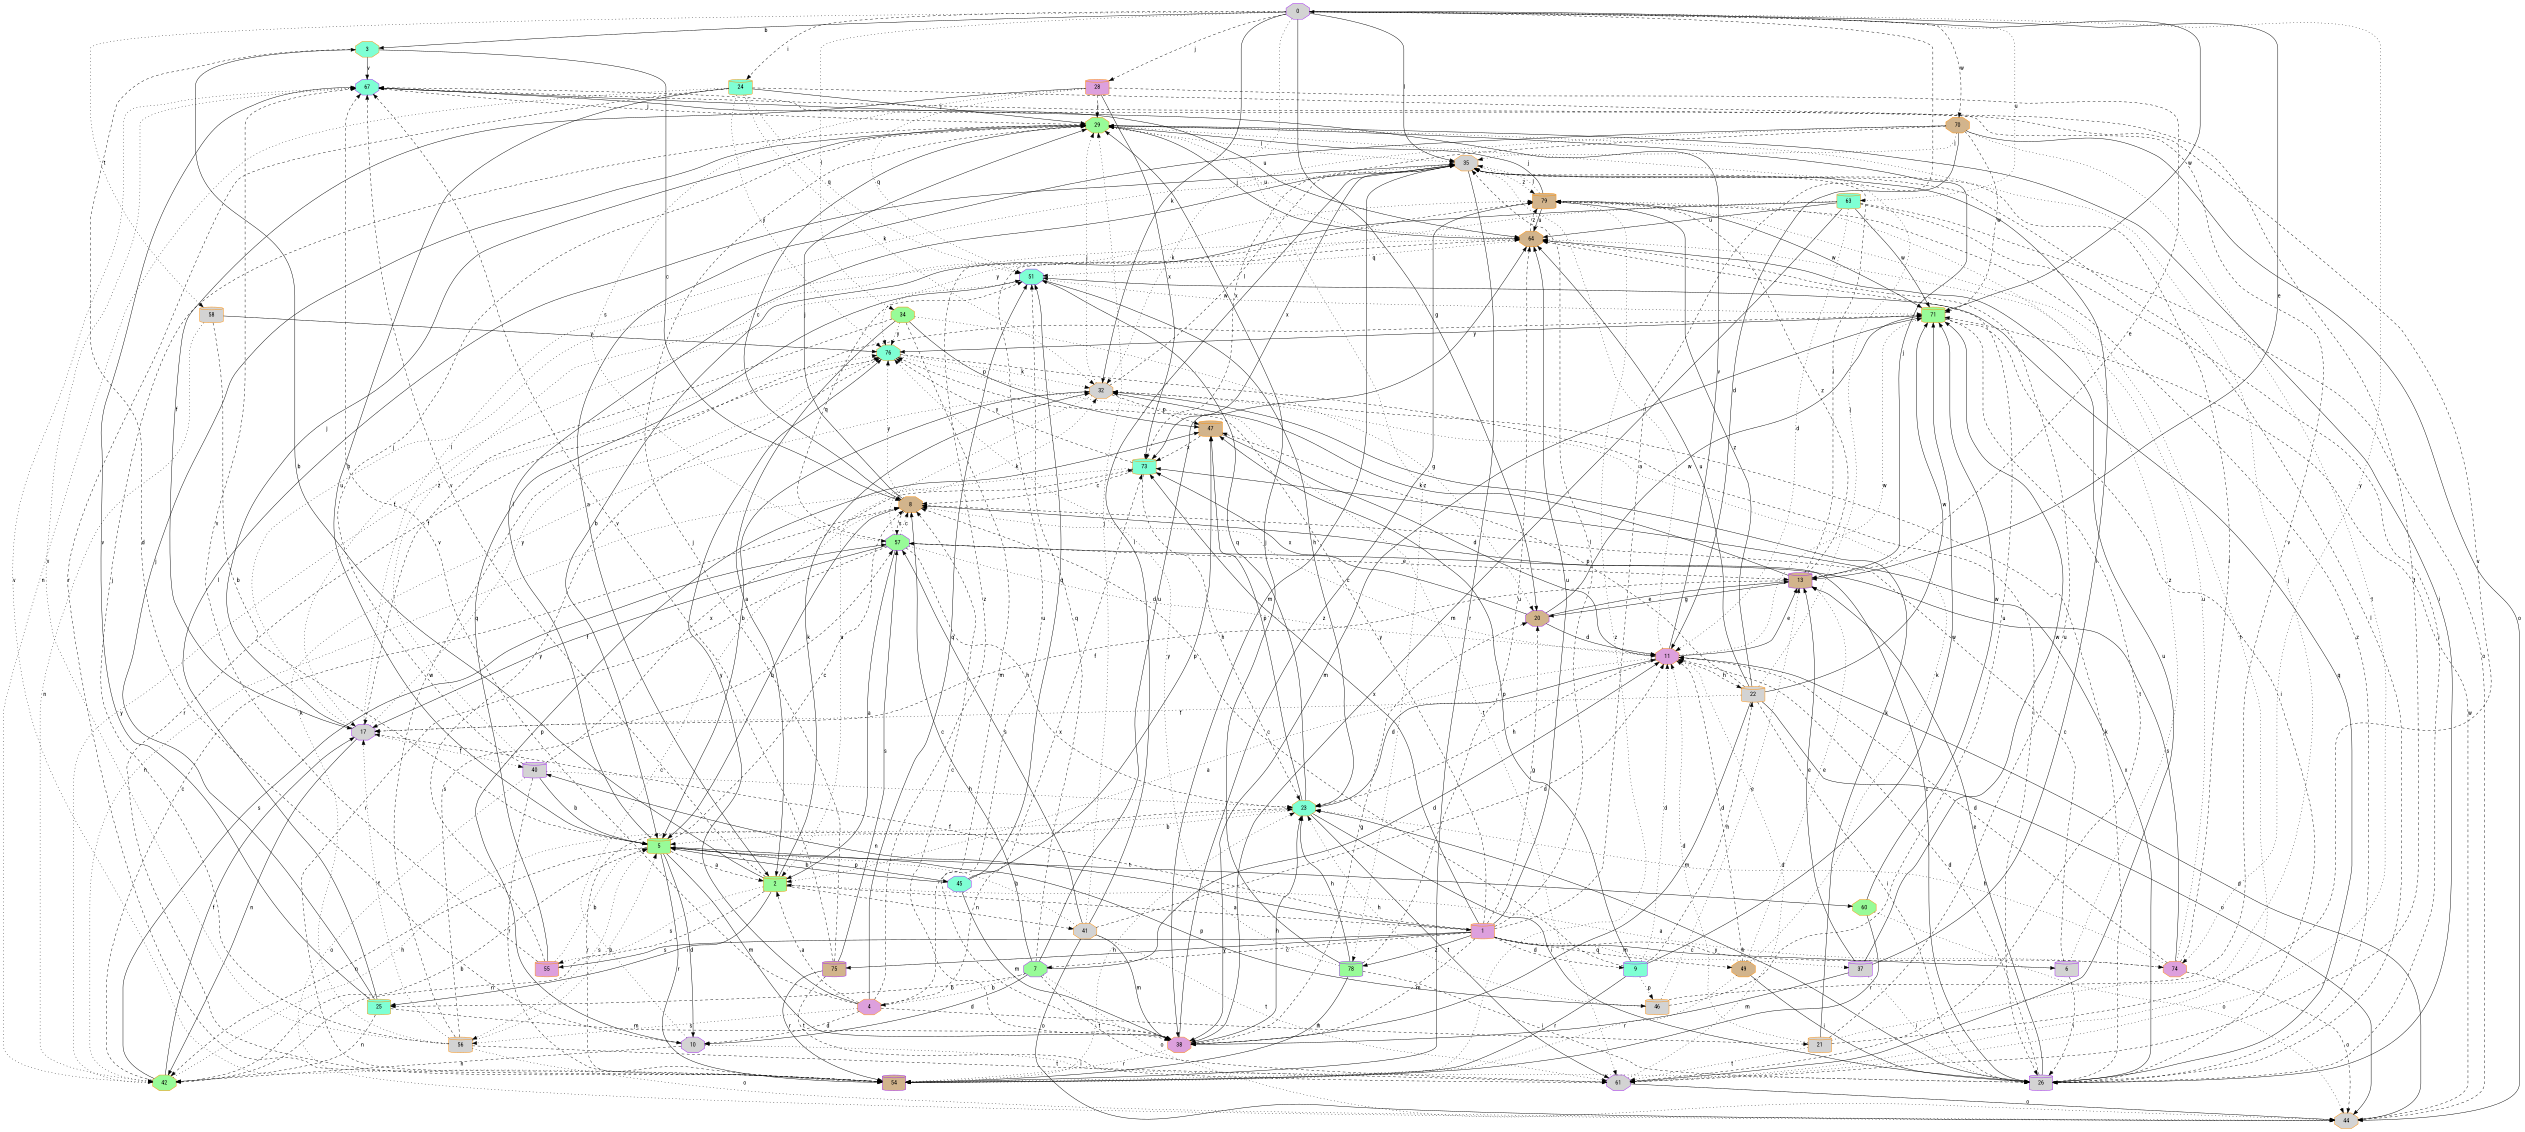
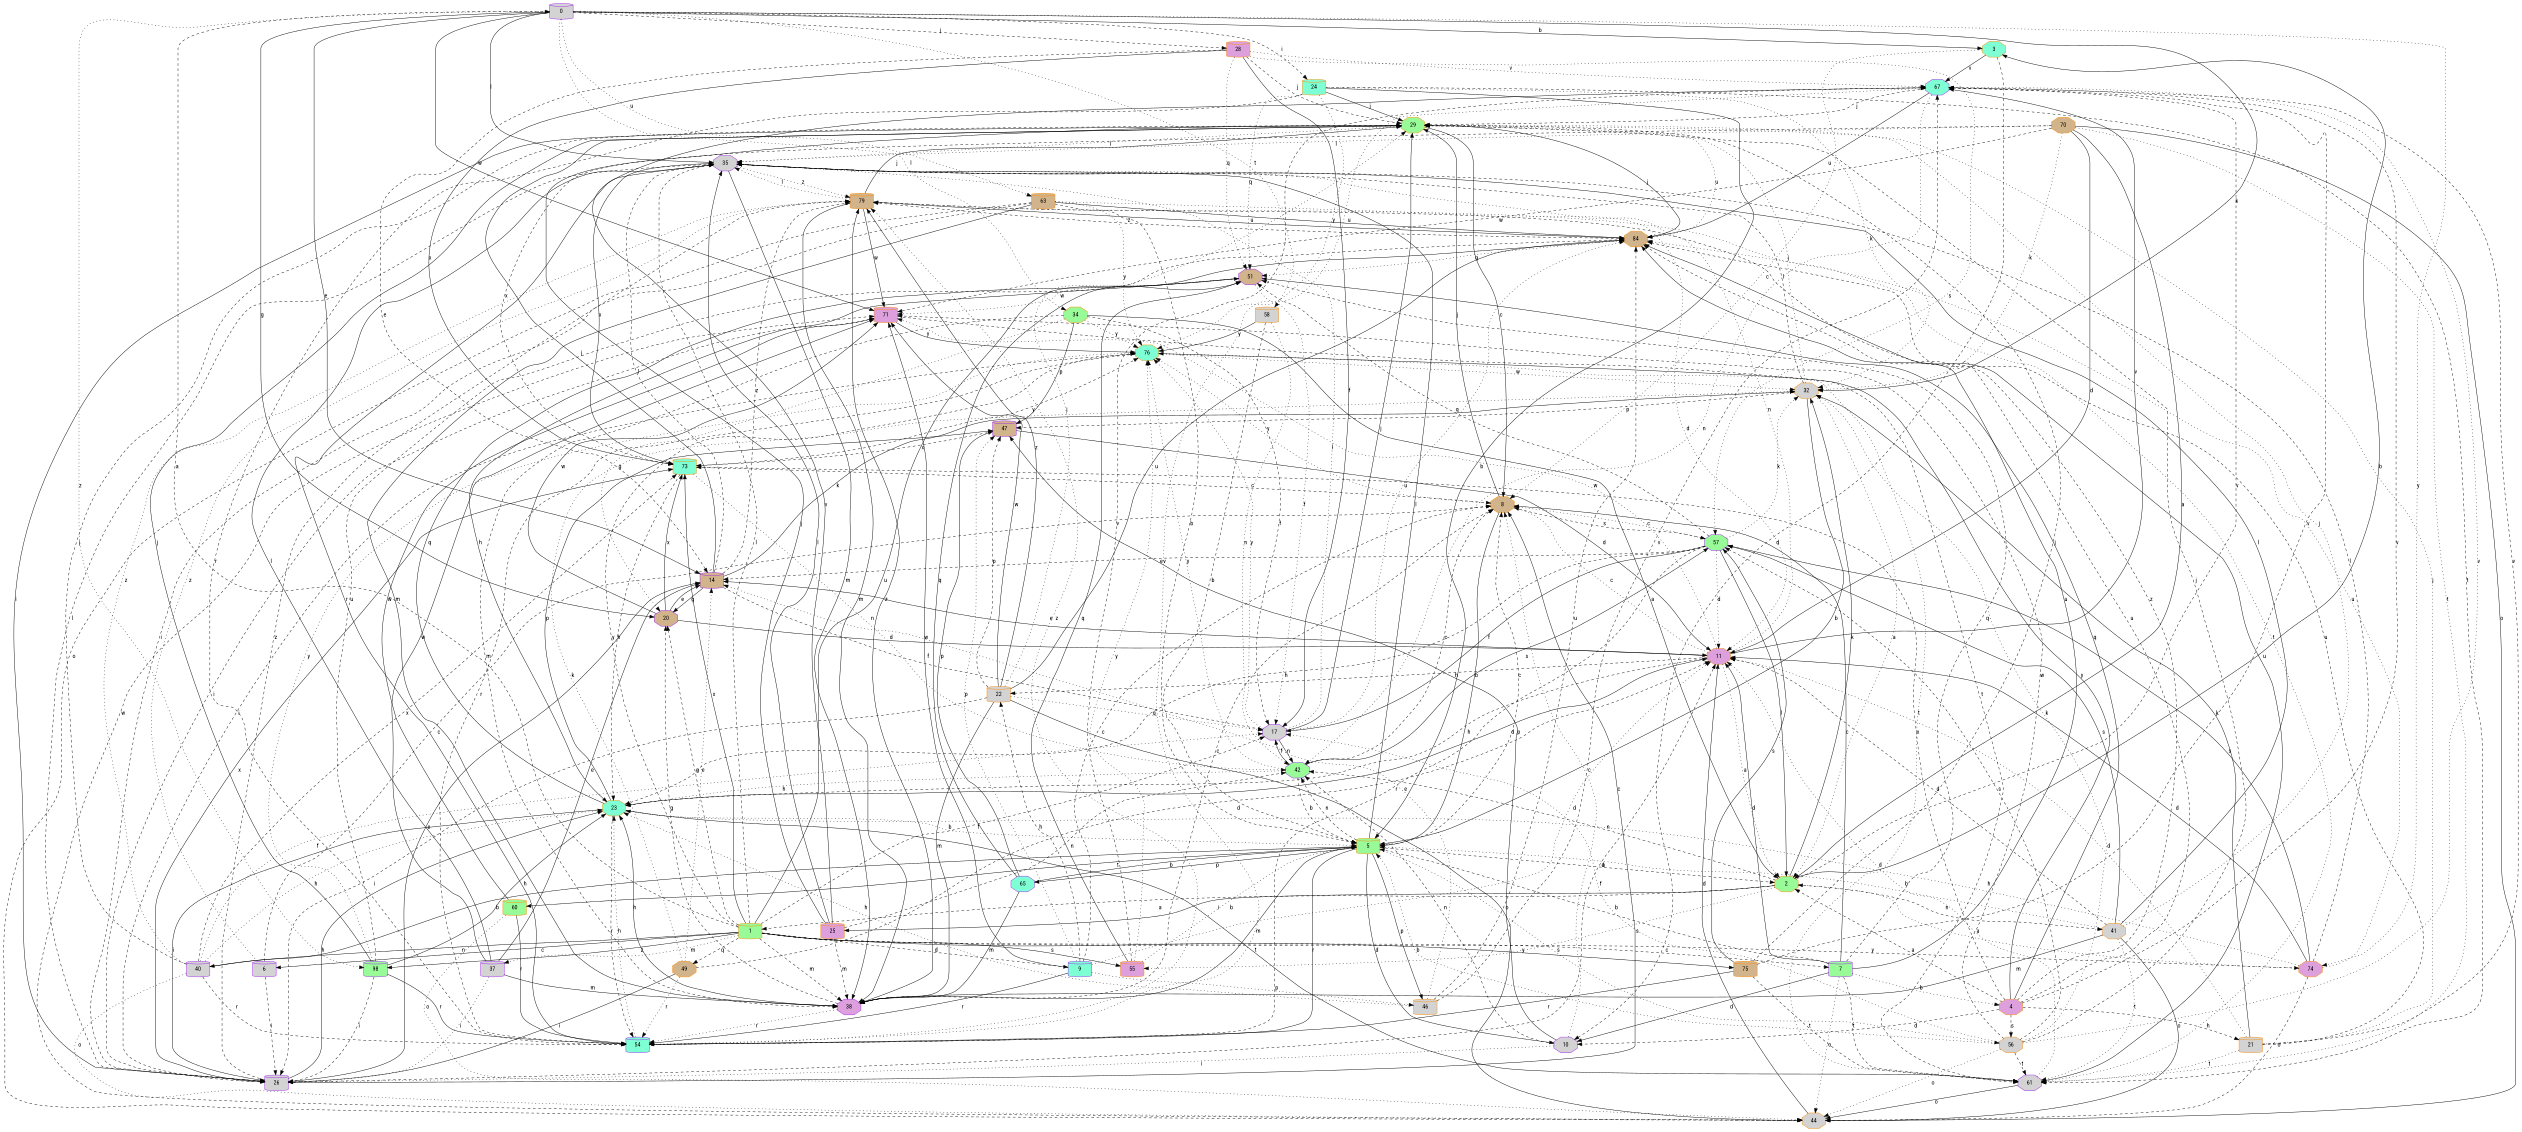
node "0": shape octagon -> cylinder
edge "0" -> "70": removed, label "w"
edge "28" -> "67": added, label "v"
node "35": color darkorange -> purple
node "63": fillcolor aquamarine -> tan
edge "3" -> "8": style solid -> dotted
node "64": label "64" -> "84"
edge "63" -> "71": removed, label "w"
node "51": fillcolor aquamarine -> tan
edge "63" -> "5": style solid -> dashed
node "71": fillcolor palegreen -> plum
edge "76" -> "32": label "k" -> "w"
edge "26" -> "51": removed, label "q"
edge "11" -> "35": label "l" -> "n"
edge "24" -> "42": now "67" -> "42"
node "47": color darkorange -> purple
edge "26" -> "32": removed, label "k"
edge "71" -> "38": now "79" -> "38"
node "13": label "13" -> "14"
edge "55" -> "76": style dashed -> dotted
edge "9" -> "47": style solid -> dotted
edge "57" -> "2": label "a" -> "l"
edge "22" -> "17": label "f" -> "q"
edge "17" -> "40": reversed
edge "74" -> "11": style dashed -> solid
node "2": shape cylinder -> octagon
node "45": label "45" -> "65"
node "60": shape octagon -> cylinder
node "1": fillcolor plum -> palegreen
node "75": color purple -> darkorange
node "7": shape octagon -> cylinder
node "78": label "78" -> "98"
edge "7" -> "25": now "7" -> "5"
node "25": fillcolor aquamarine -> plum
edge "4" -> "56": style dotted -> dashed
node "56": shape cylinder -> octagon
node "38": color darkorange -> purple
node "42": color darkorange -> purple
node "54": fillcolor tan -> aquamarine
